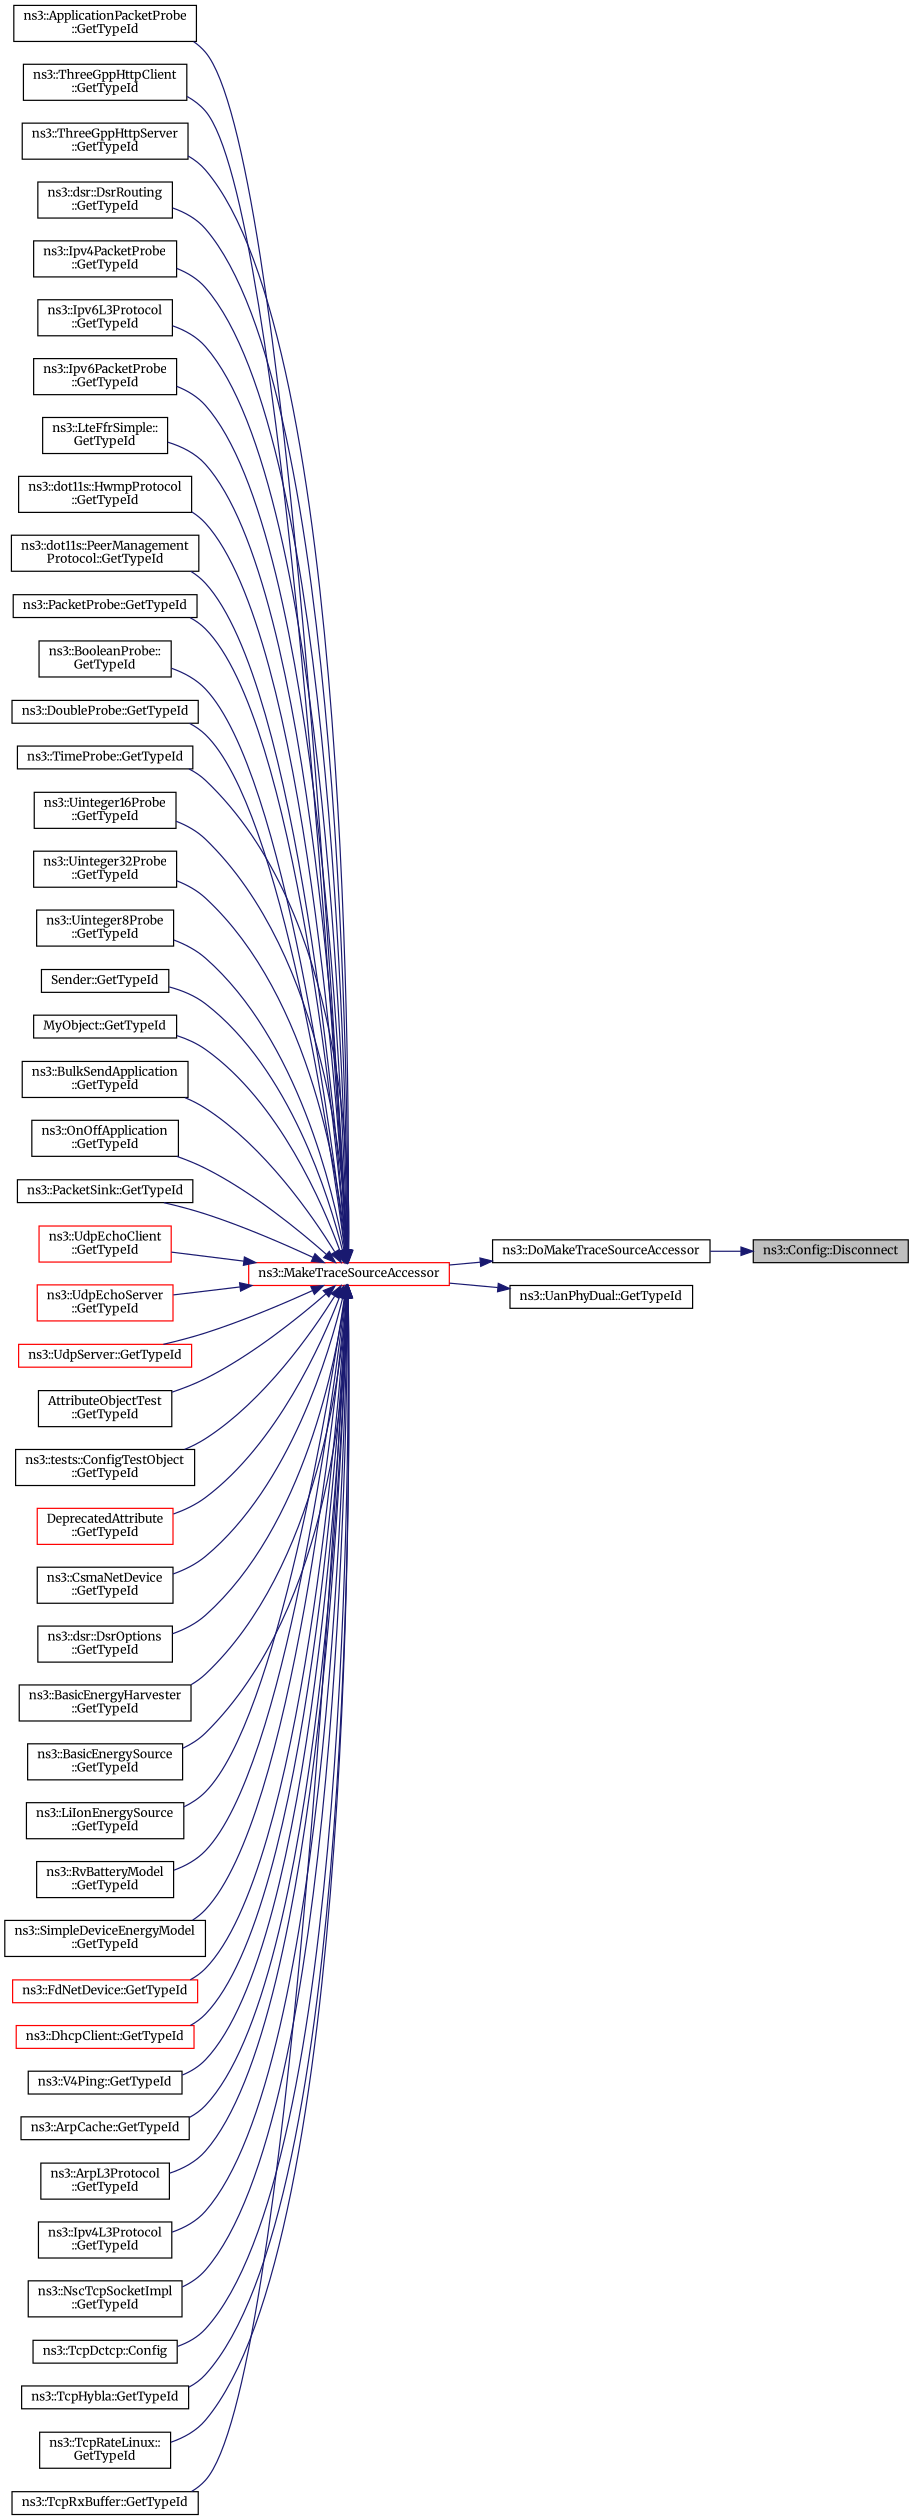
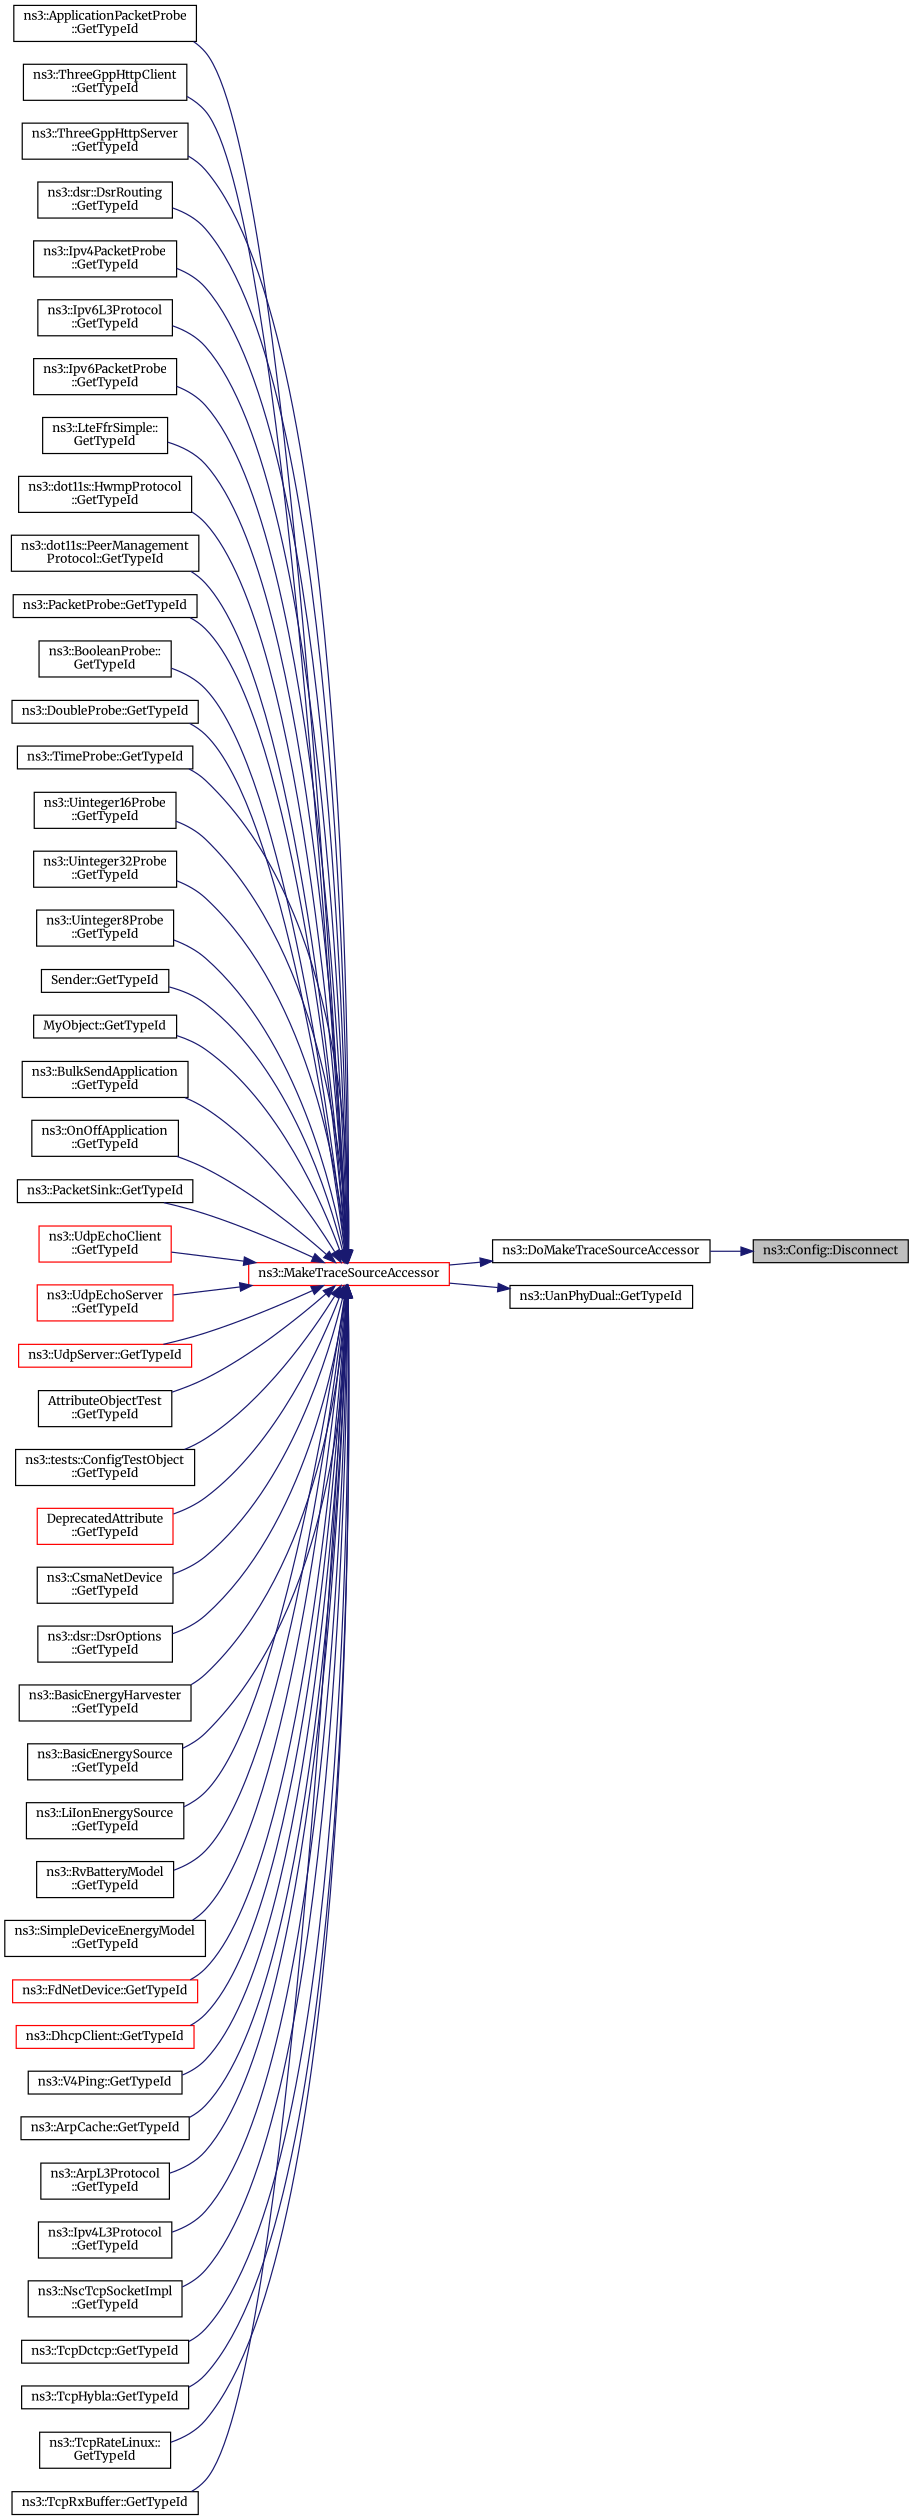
node "ns3::TcpDctcp::Config": label "ns3::TcpDctcp::Config" -> "ns3::TcpDctcp::GetTypeId"
